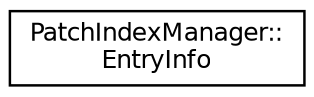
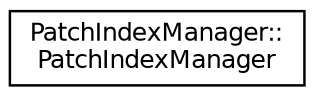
node "PatchIndexManager:: EntryInfo": label "PatchIndexManager:: EntryInfo" -> "PatchIndexManager:: PatchIndexManager"
